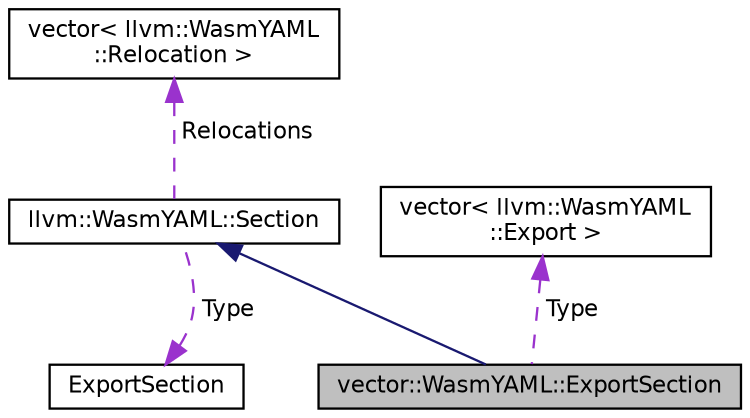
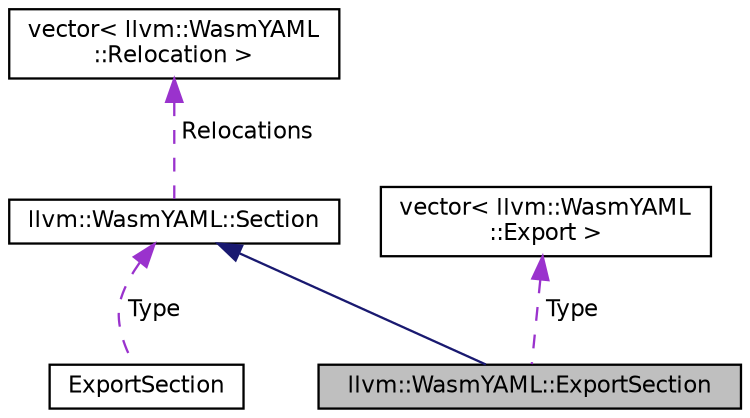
edge "llvm::WasmYAML::Section" -> "ExportSection": reversed
node "vector::WasmYAML::ExportSection": label "vector::WasmYAML::ExportSection" -> "llvm::WasmYAML::ExportSection"
